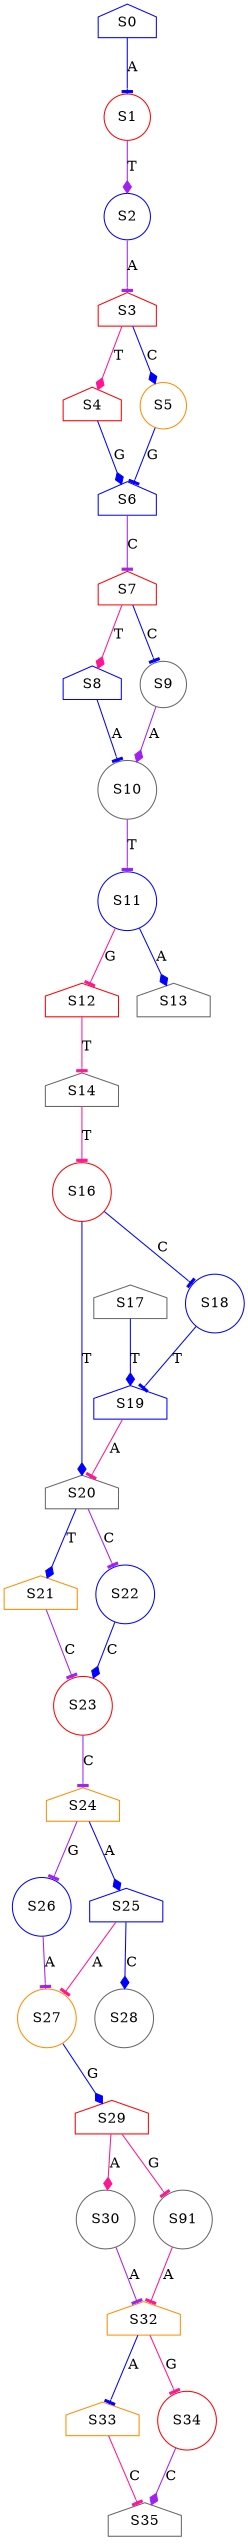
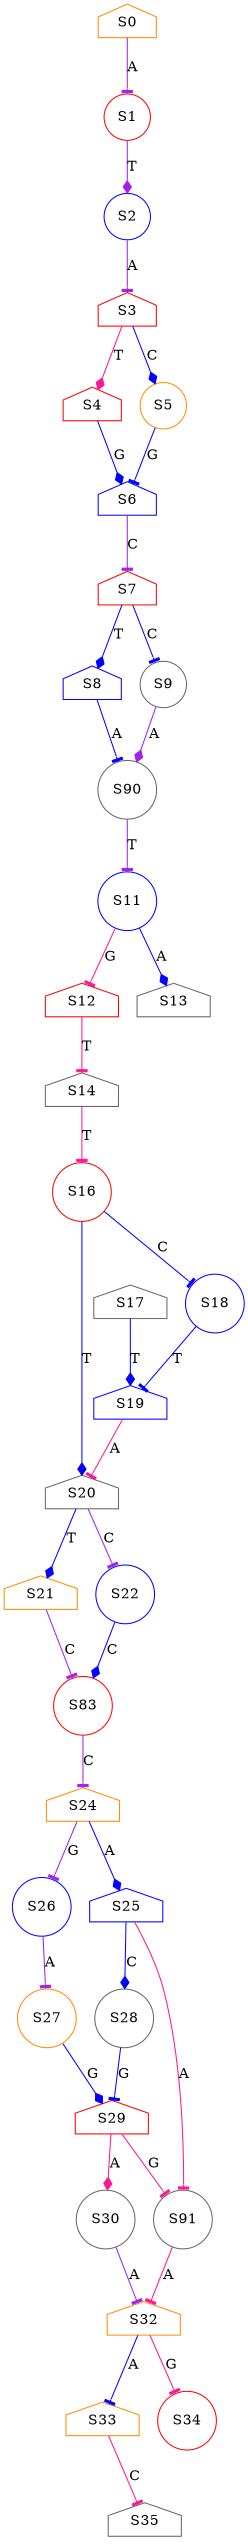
node "S0": color blue -> darkorange
edge "S0" -> "S1": color blue -> purple
edge "S7" -> "S8": color deeppink -> blue
node "S10": label "S10" -> "S90"
node "S23": label "S23" -> "S83"
edge "S25" -> "S27": now "S25" -> "S91"
edge "S28" -> "S29": added, label "G"
edge "S34" -> "S35": removed, label "C"
